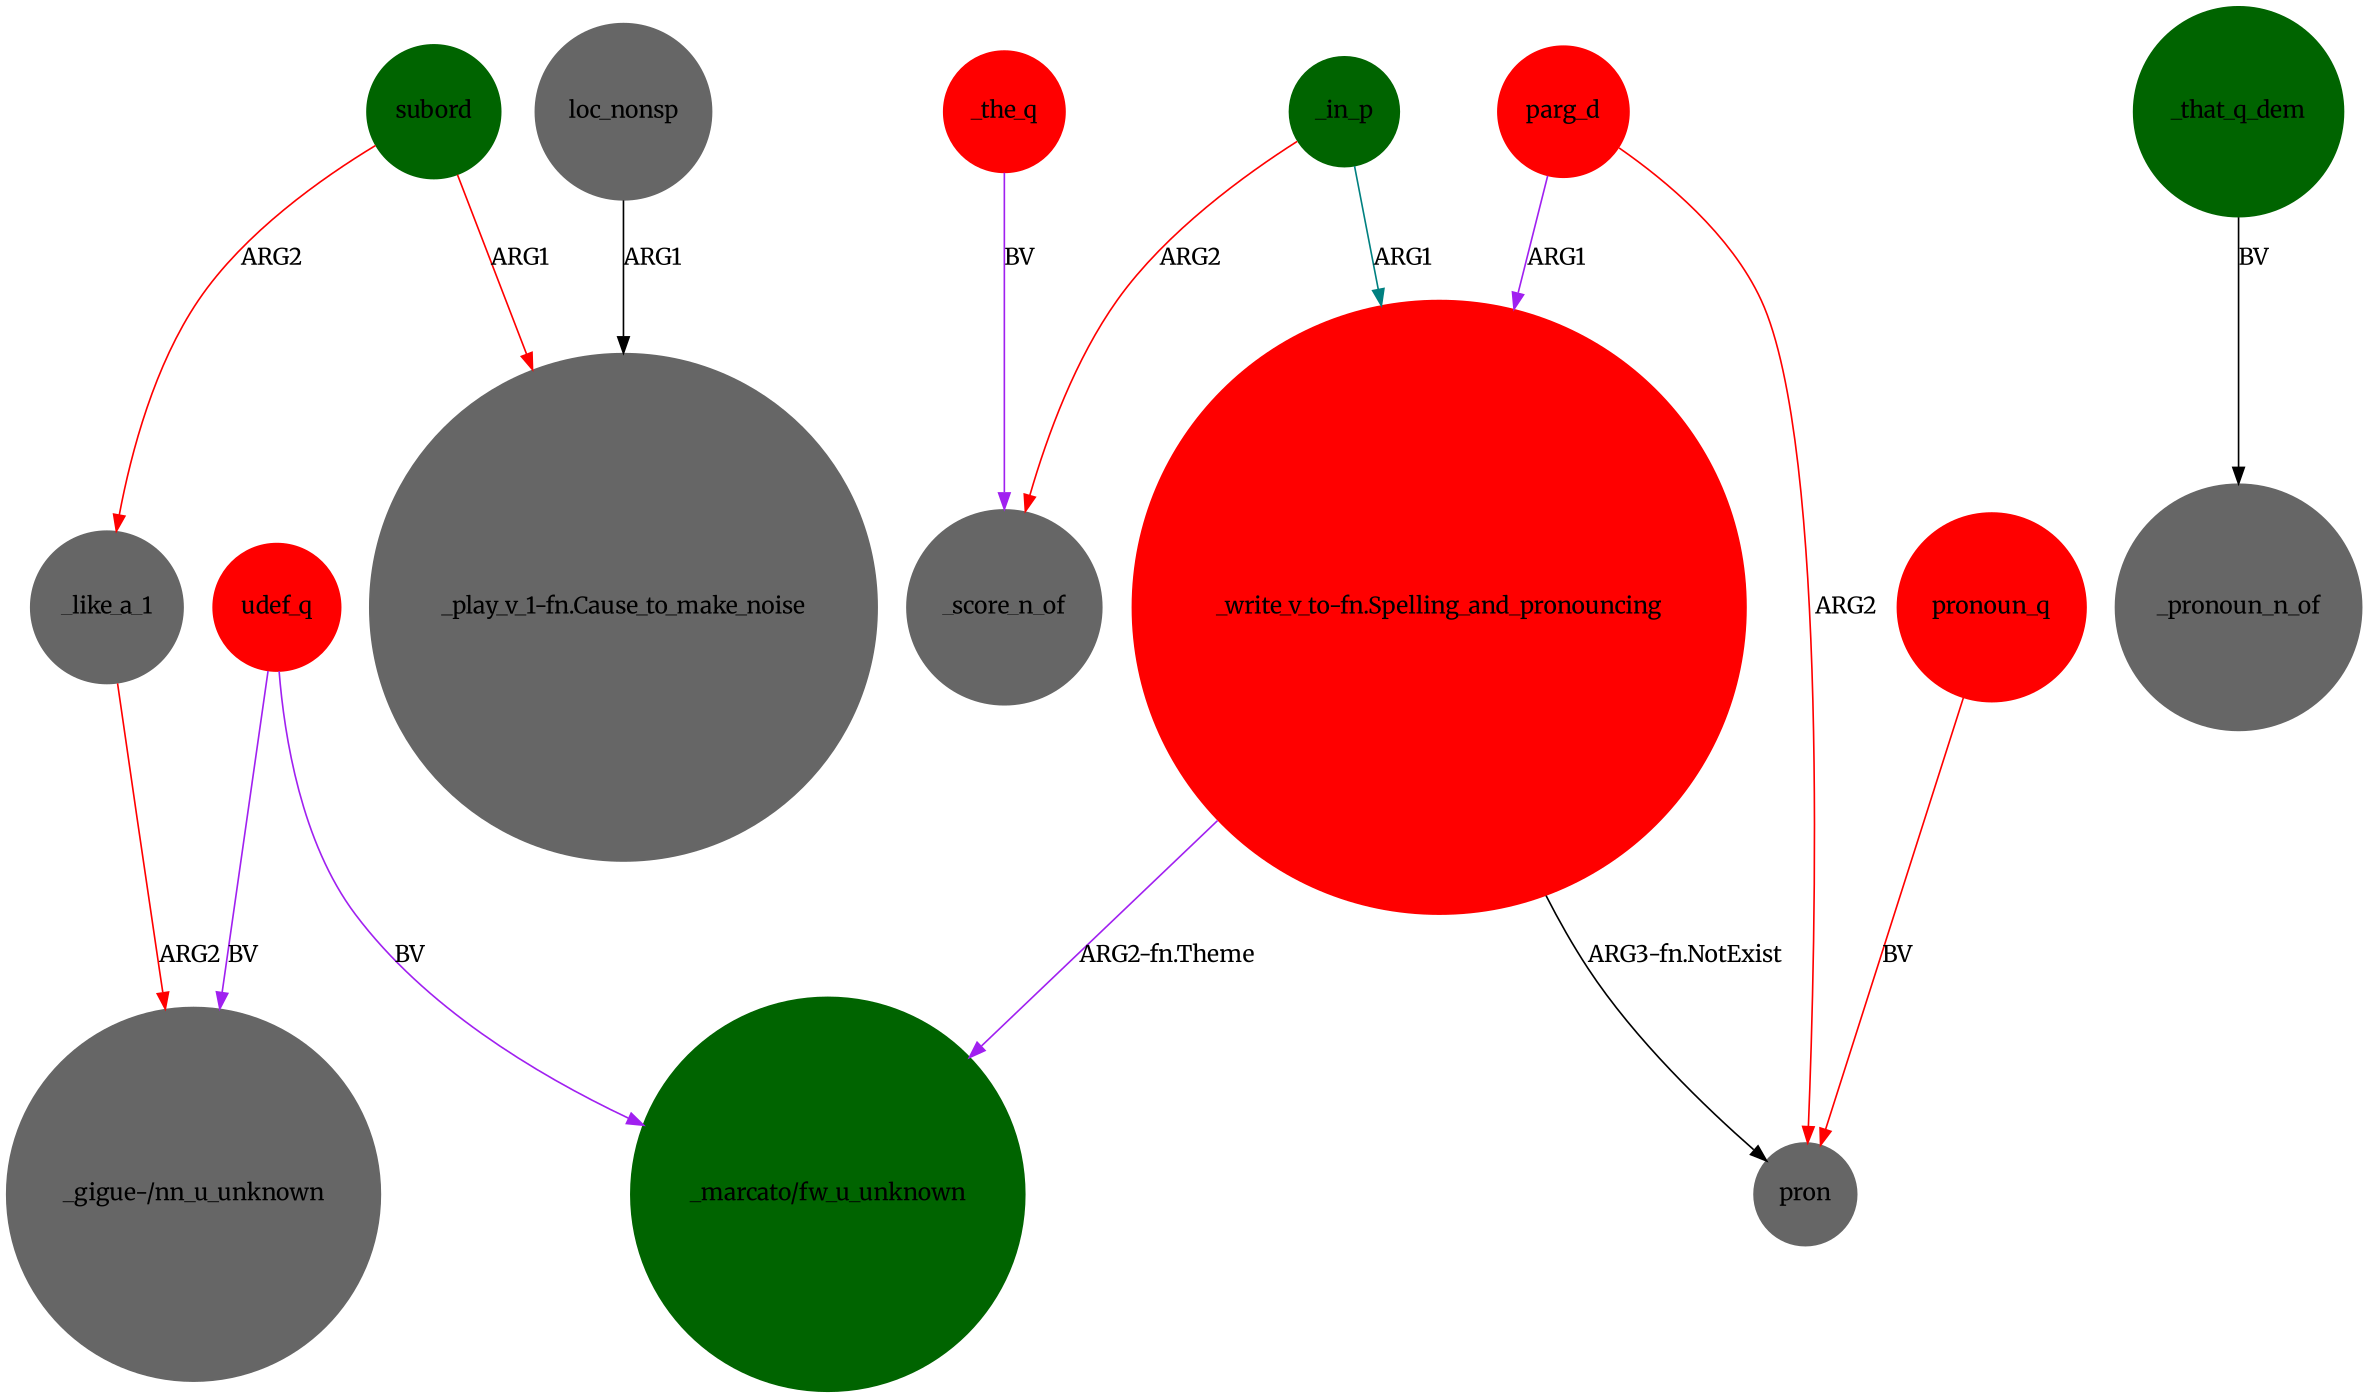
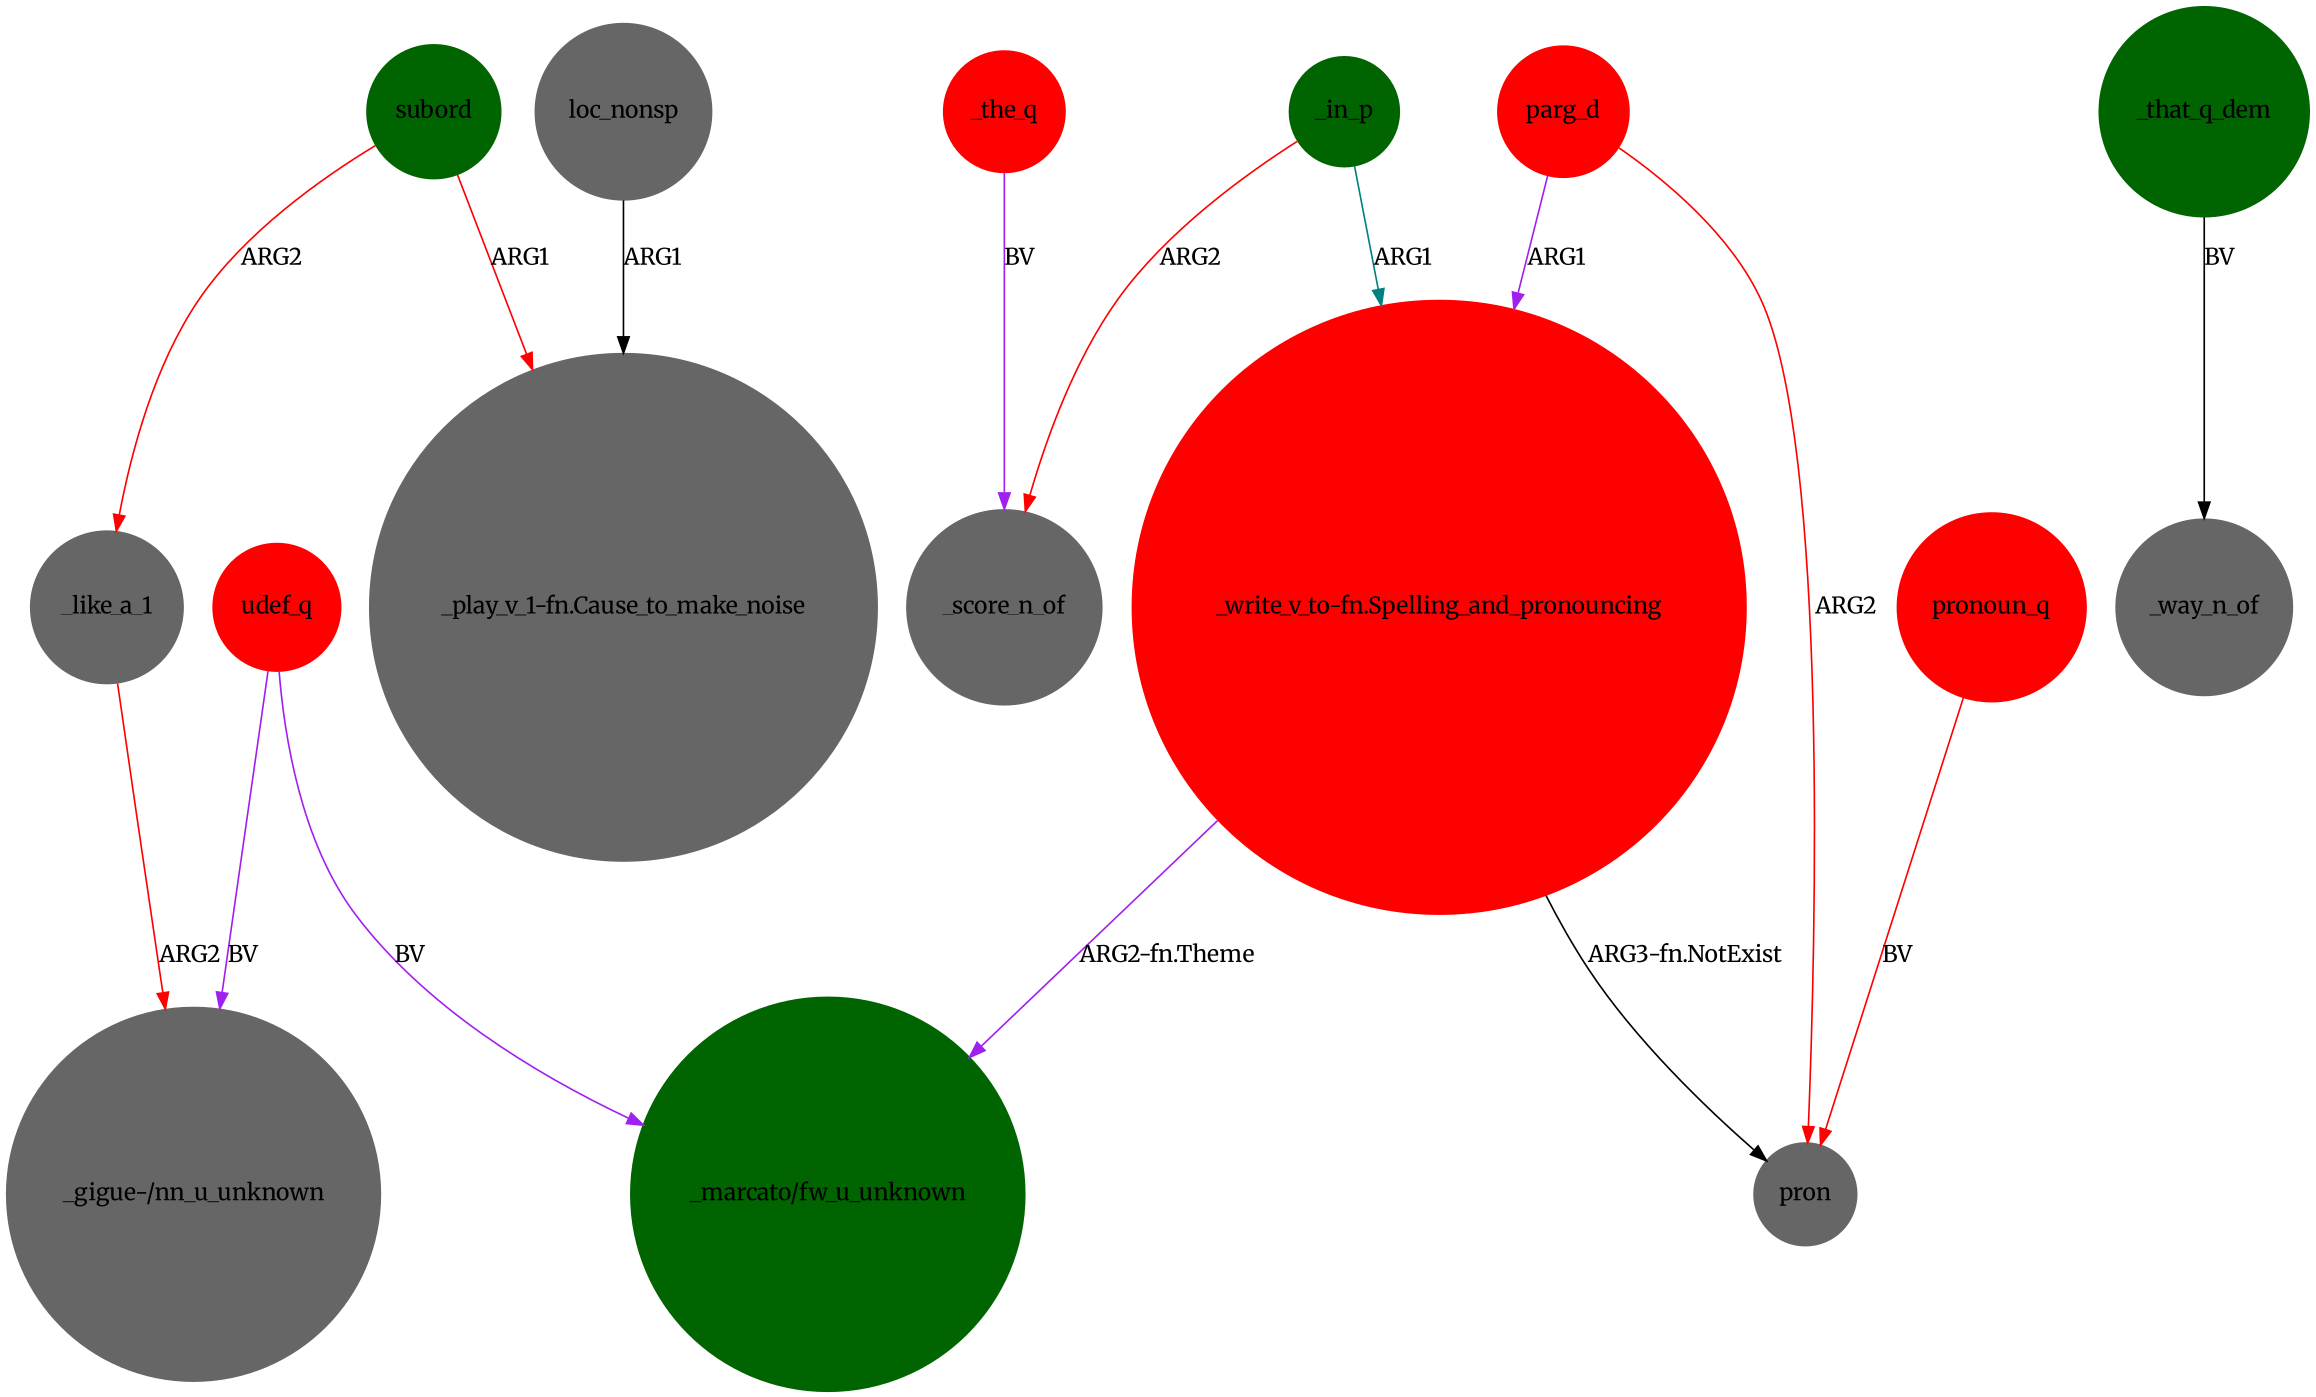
node "_pronoun_n_of": label "_pronoun_n_of" -> "_way_n_of"
